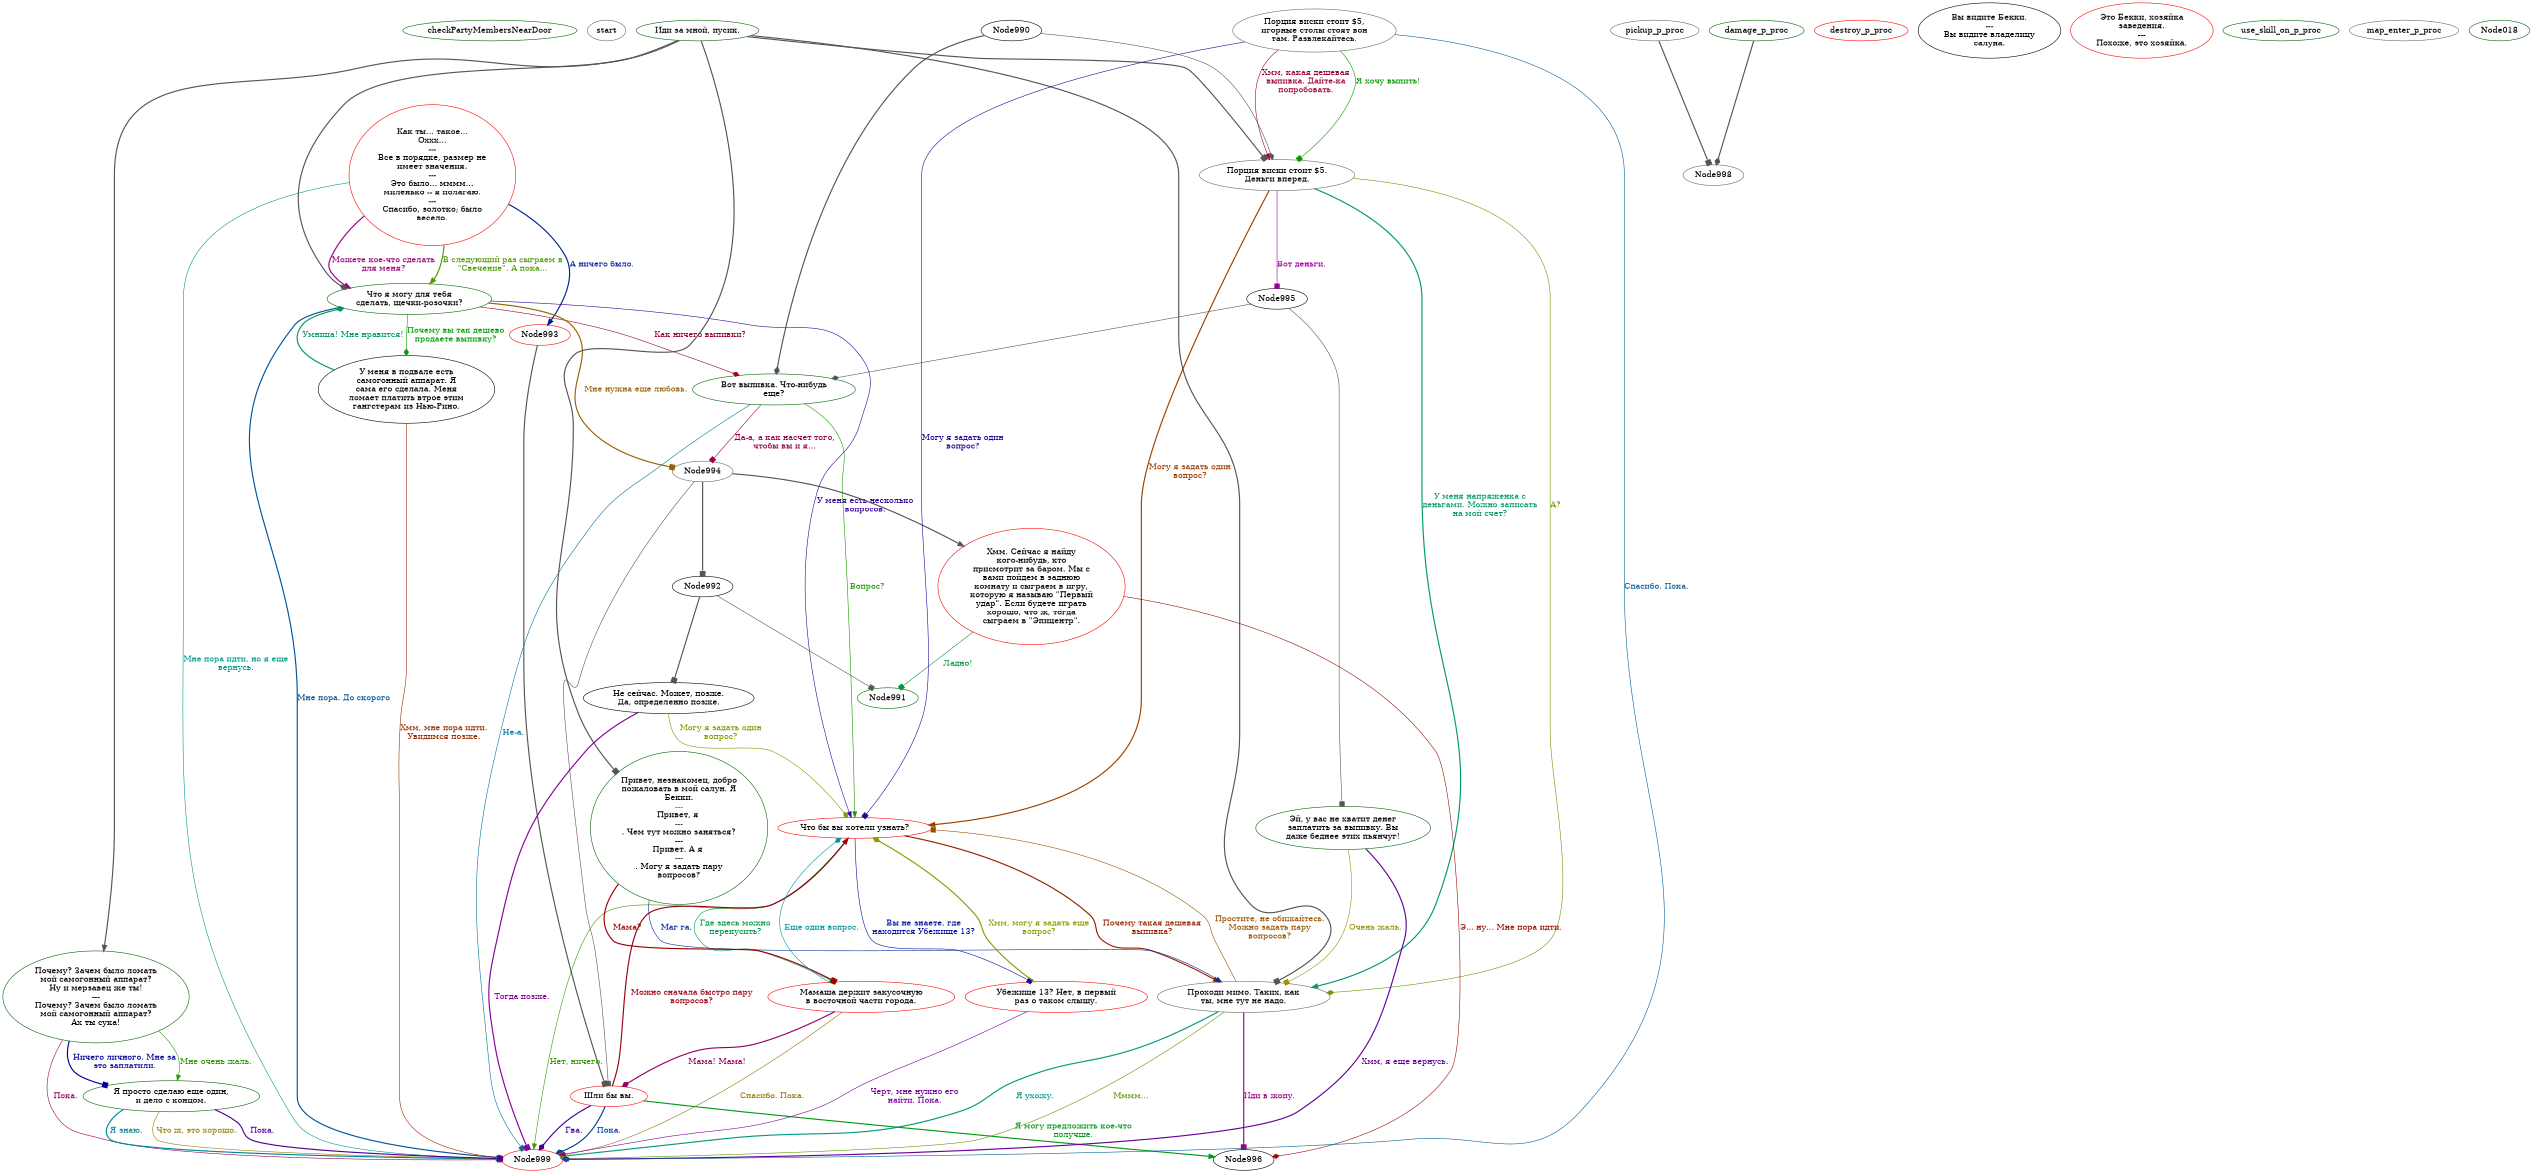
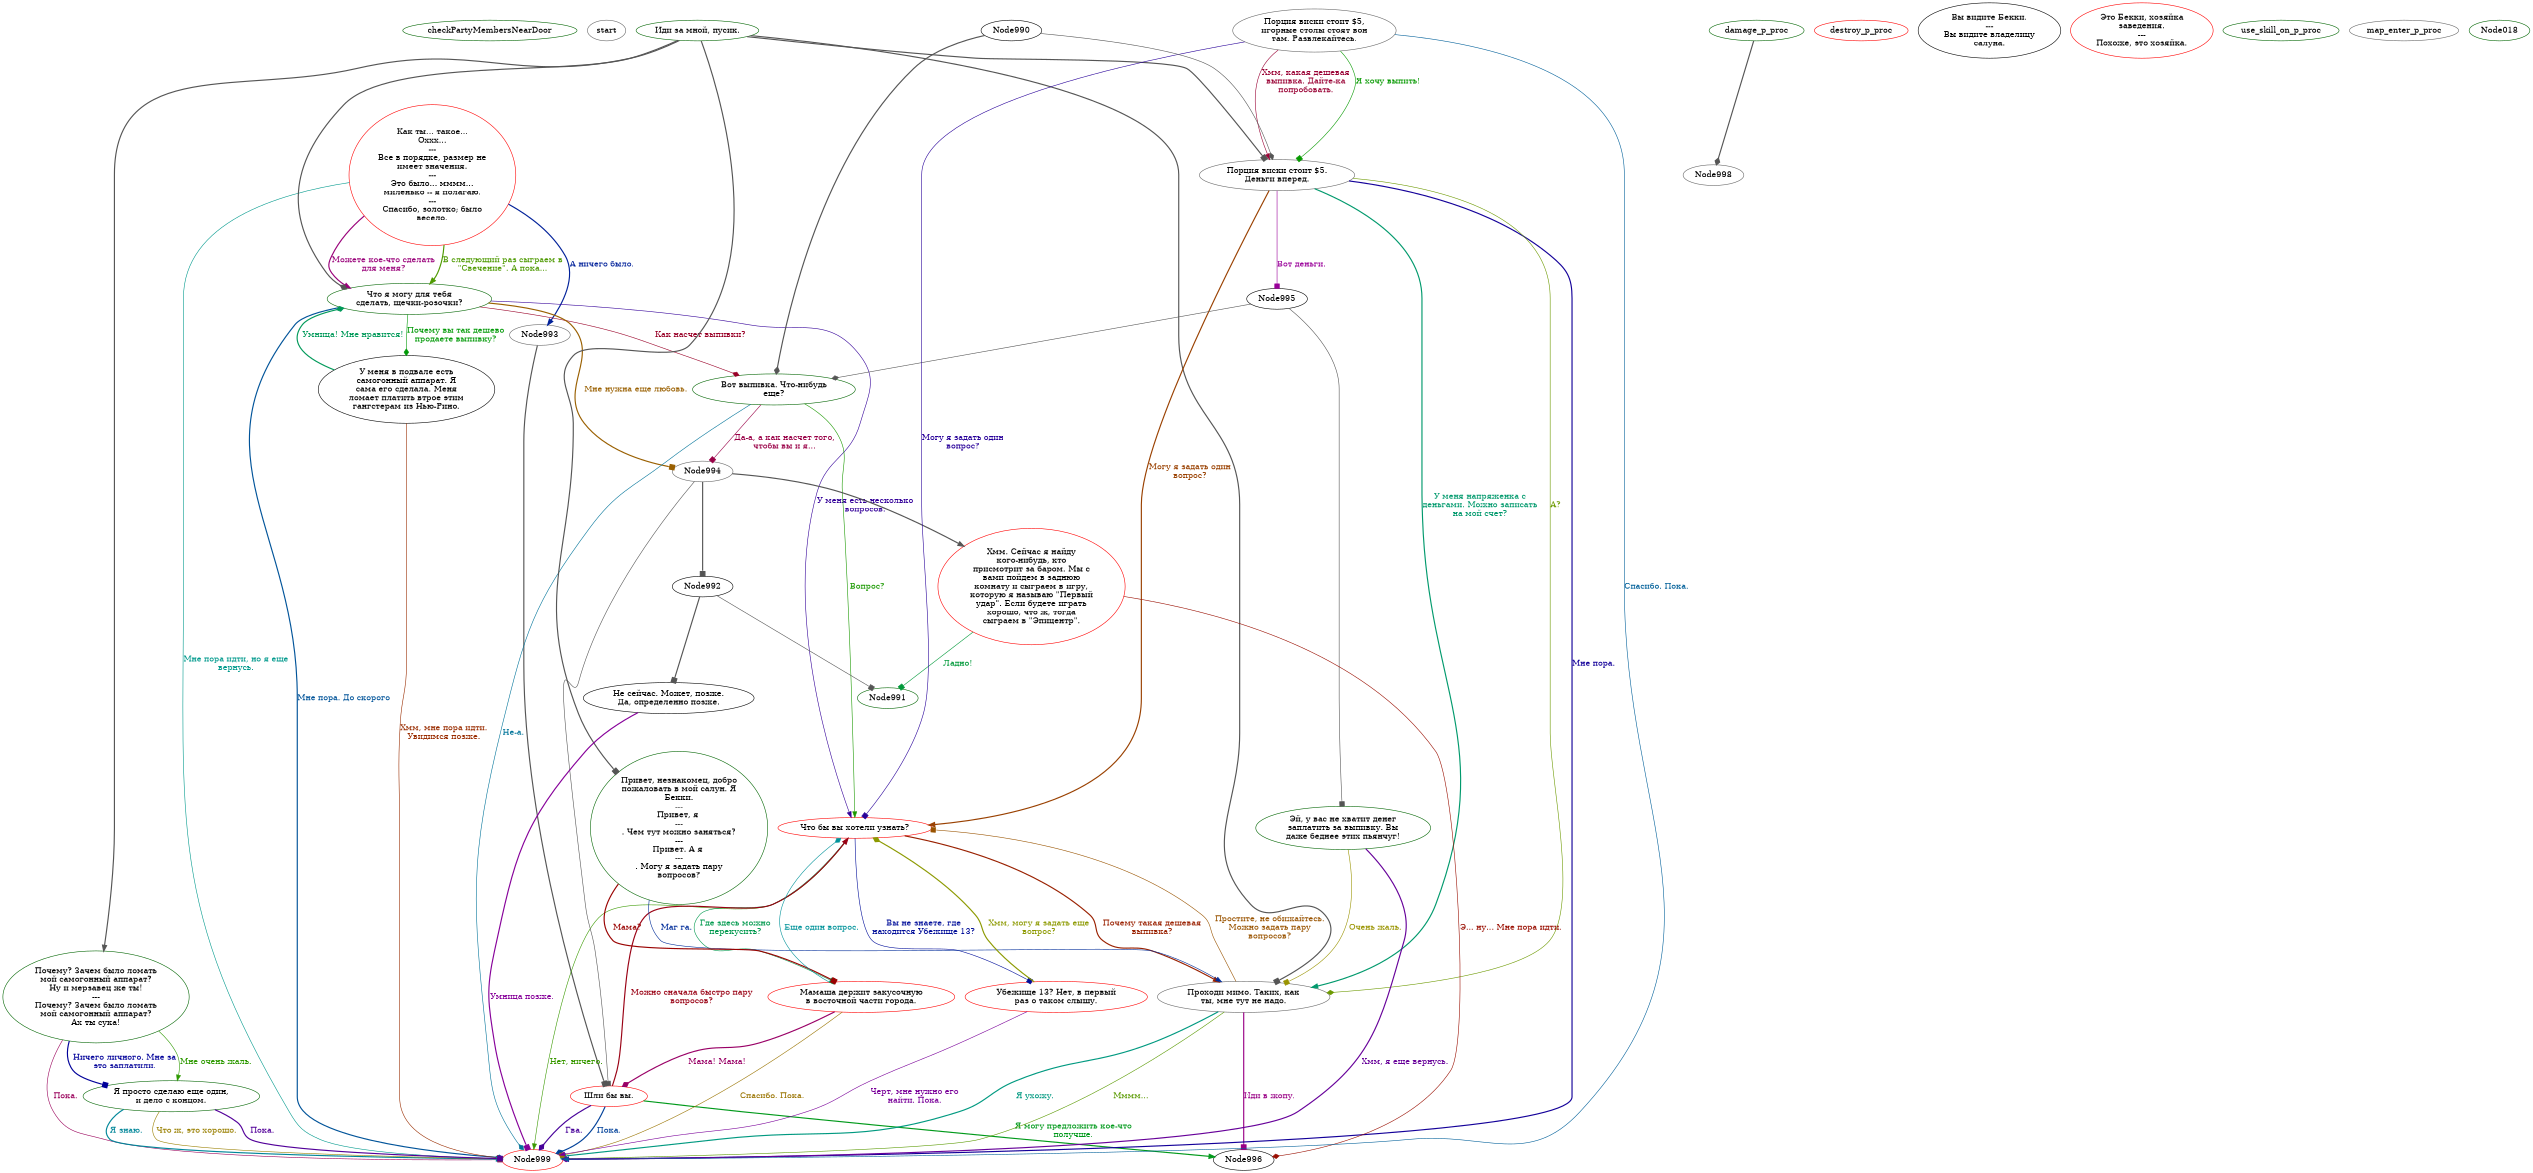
node "pickup_p_proc": removed
node "Node993": color red -> gray40
edge "Что я могу для тебя сделать, щечки-розочки?" -> "Вот выпивка. Что-нибудь еще?": label "Как ничего выпивки?" -> "Как насчет выпивки?"
edge "Вот выпивка. Что-нибудь еще?" -> "Node999": arrowhead box -> diamond
edge "Не сейчас. Может, позже. Да, определенно позже." -> "Что бы вы хотели узнать?": removed, label "Могу я задать один вопрос?"
edge "Не сейчас. Может, позже. Да, определенно позже." -> "Node999": label "Тогда позже." -> "Умница позже."
edge "Порция виски стоит $5. Деньги вперед." -> "Node999": added, label "Мне пора."
